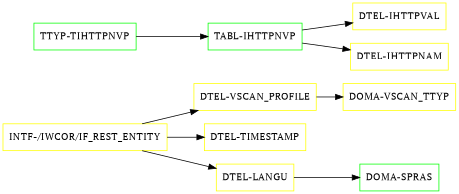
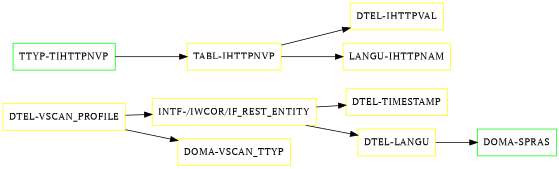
node "TABL-IHTTPNVP": color green -> yellow
node "DTEL-IHTTPNAM": label "DTEL-IHTTPNAM" -> "LANGU-IHTTPNAM"
edge "INTF-/IWCOR/IF_REST_ENTITY" -> "DTEL-VSCAN_PROFILE": reversed
